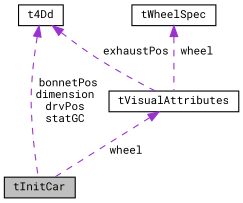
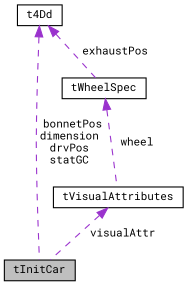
edge "tVisualAttributes" -> "t4Dd": now "tWheelSpec" -> "t4Dd"
edge "tInitCar" -> "tVisualAttributes": label " wheel" -> " visualAttr"
